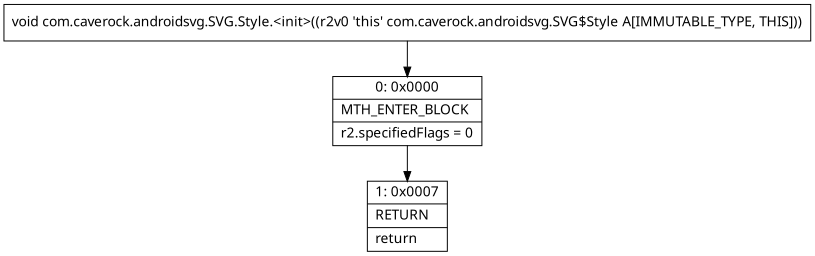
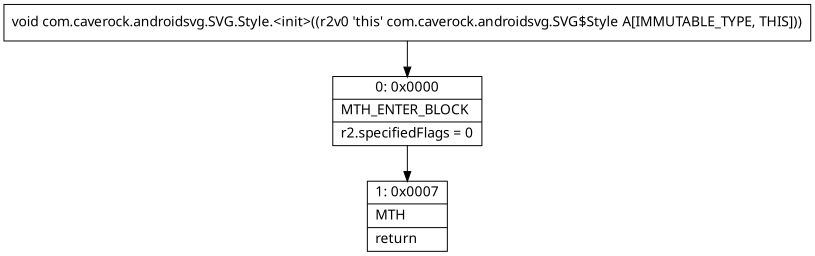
node "1: 0x0007": text "RETURN" -> "MTH"
